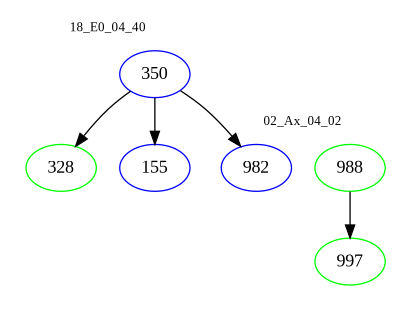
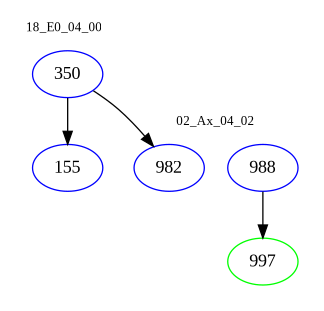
cluster "18_E0_04_40": label "18_E0_04_40" -> "18_E0_04_00"
node "328": removed
node "988": color green -> blue
